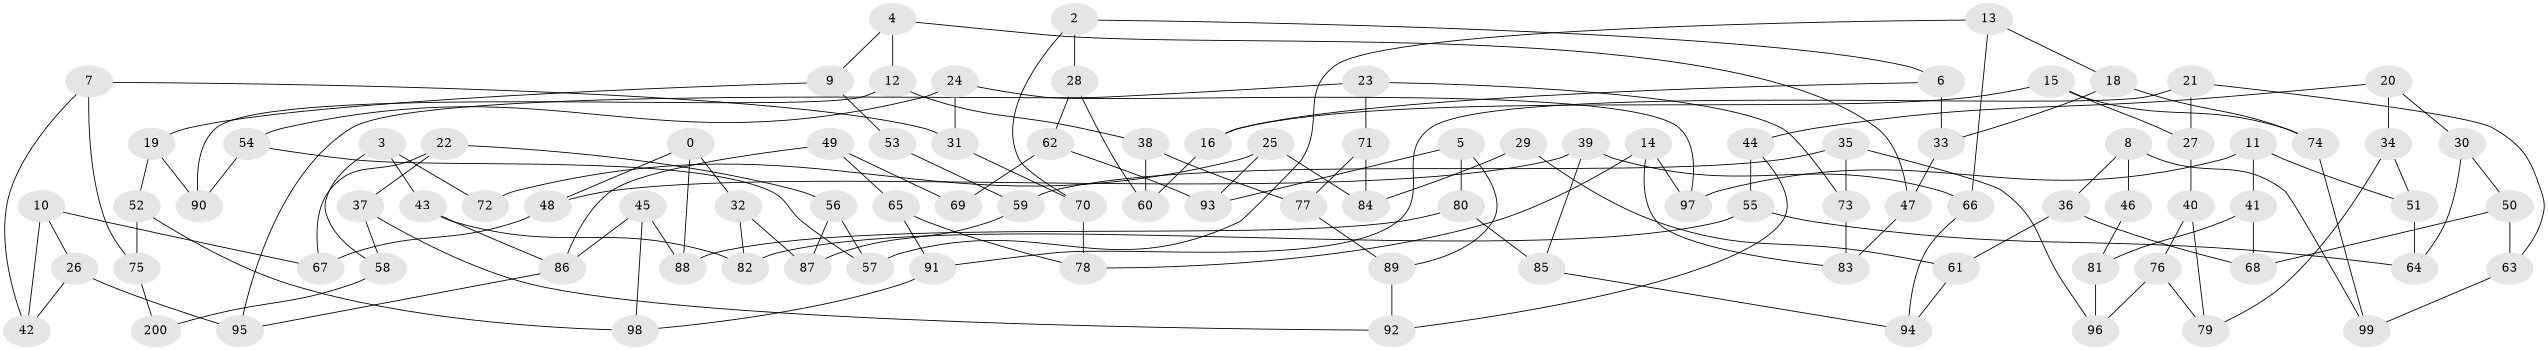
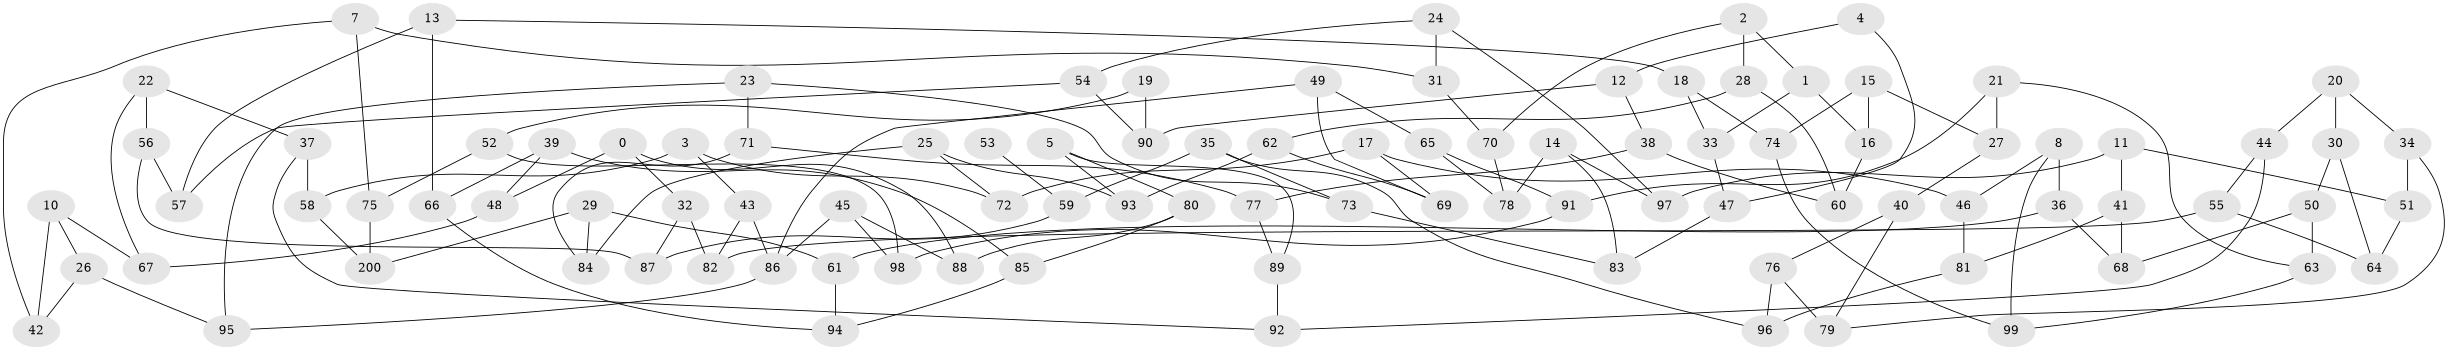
node "9": removed
node "6": label "6" -> "1"
node "17": added
edge "29" -- "200": added
